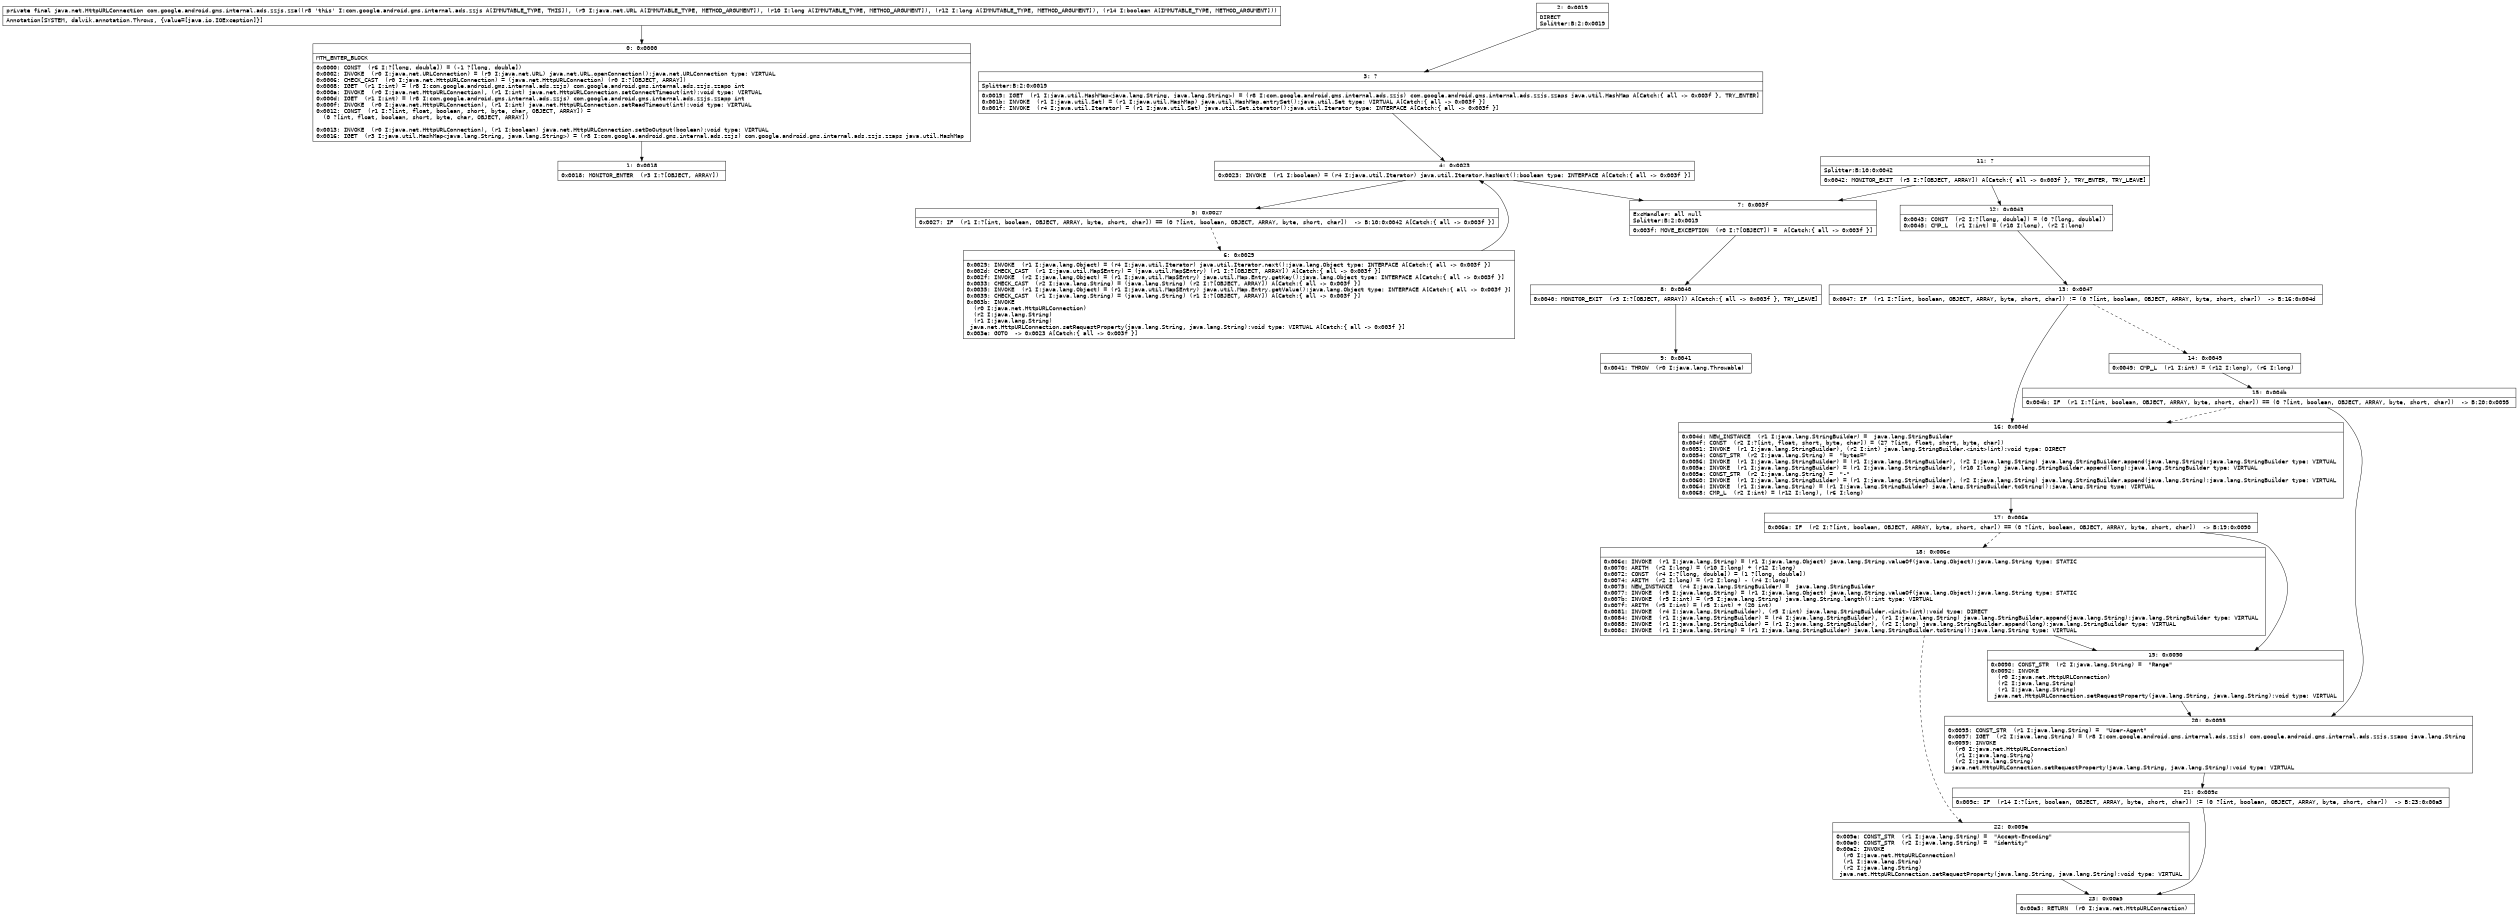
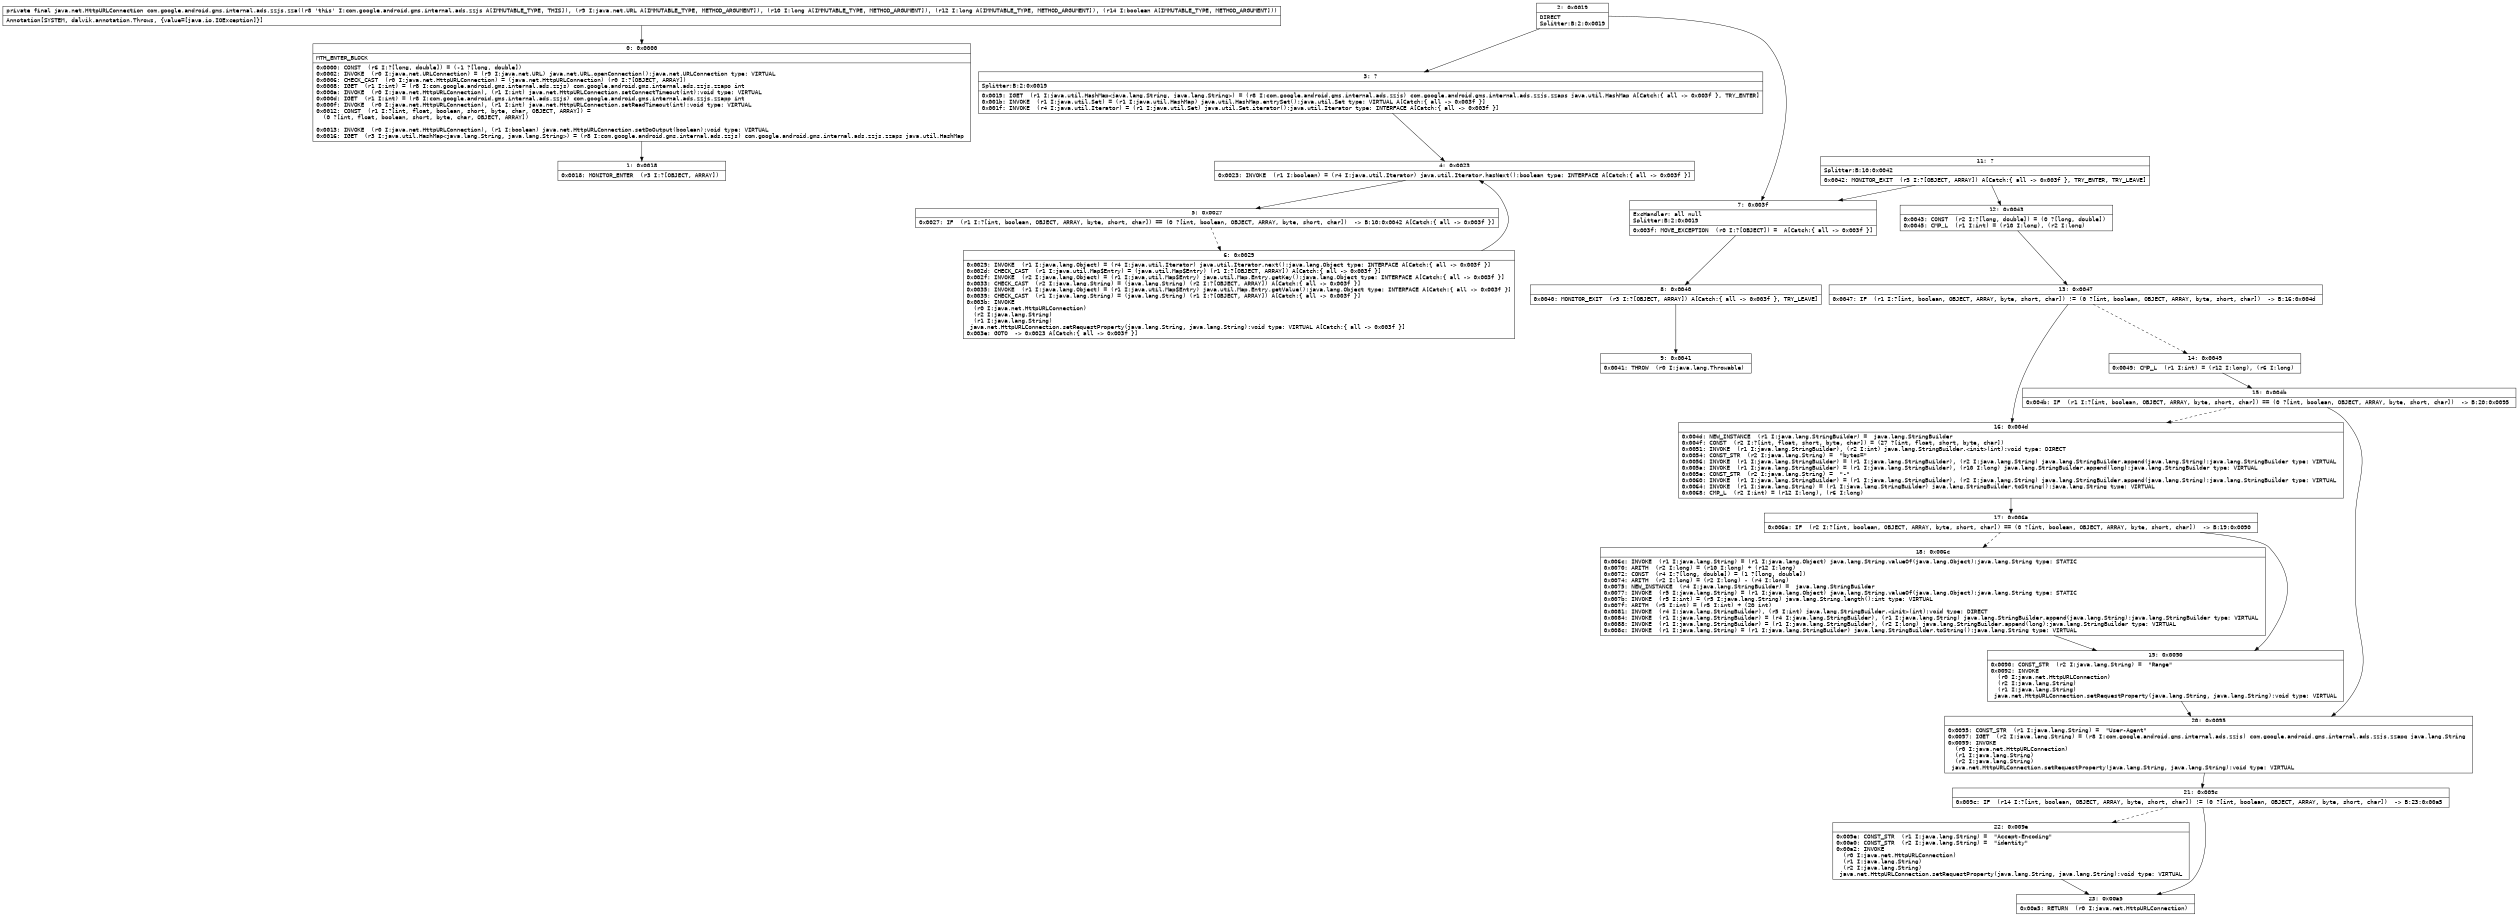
edge "4: 0x0023" -> "7: 0x003f": now "2: 0x0019" -> "7: 0x003f"
edge "18: 0x006c" -> "22: 0x009e": now "21: 0x009c" -> "22: 0x009e"
